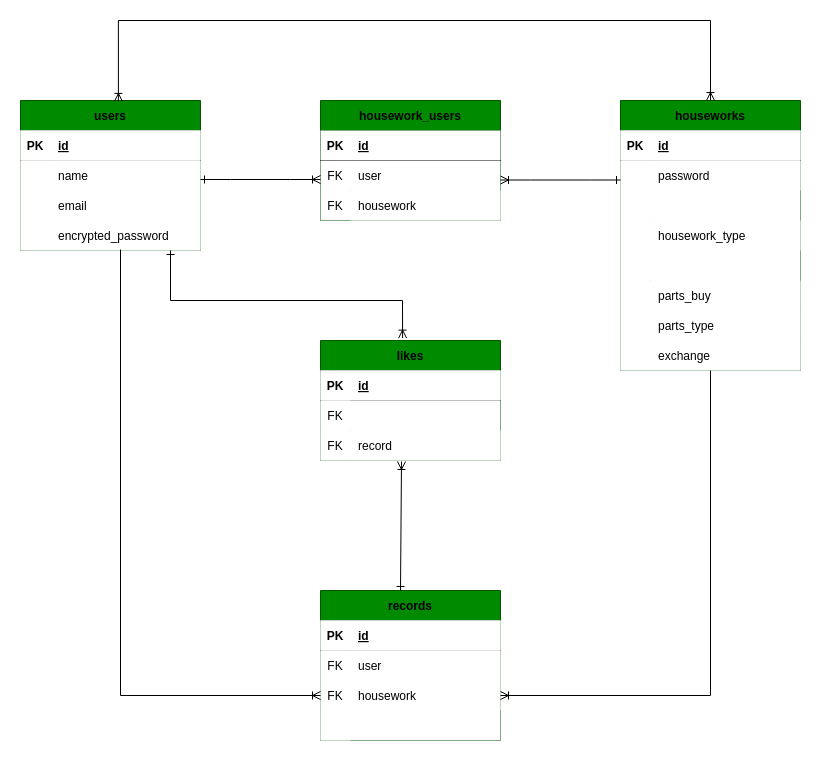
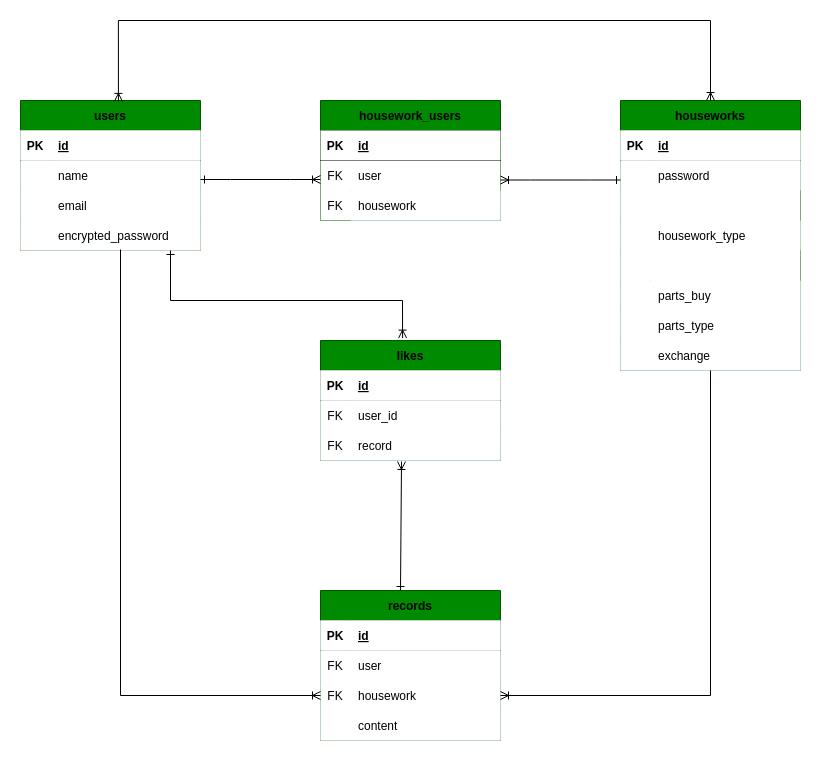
node "user_id": added
node "content": added
